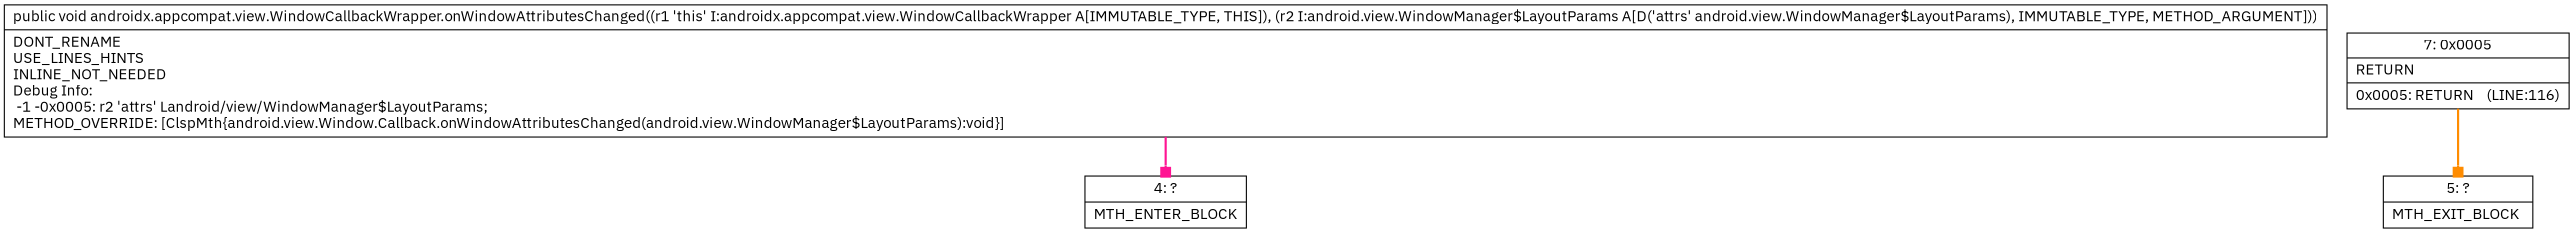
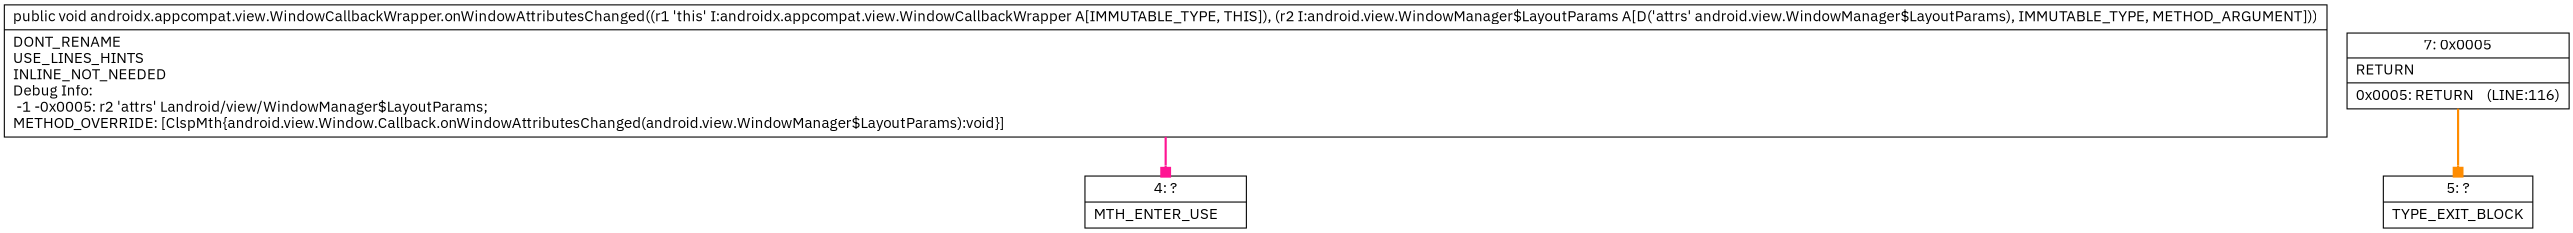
node "4: ?": text "MTH_ENTER_BLOCK" -> "MTH_ENTER_USE"
node "5: ?": text "MTH_EXIT_BLOCK" -> "TYPE_EXIT_BLOCK"
